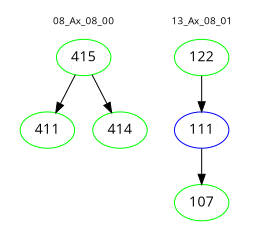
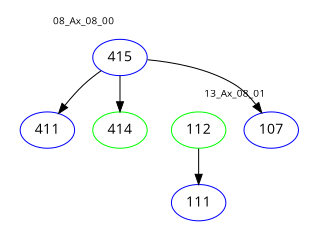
node "415": color green -> blue
node "122": label "122" -> "112"
node "411": color green -> blue
edge "111" -> "107": now "415" -> "107"
node "107": color green -> blue
